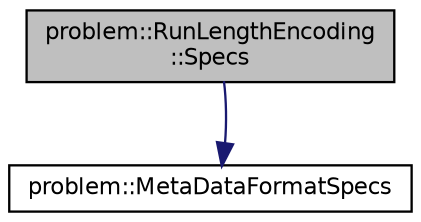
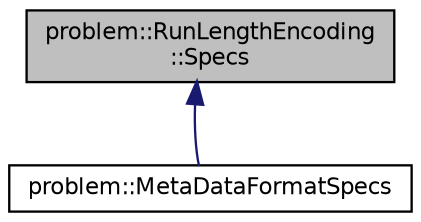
edge "problem::RunLengthEncoding ::Specs" -> "problem::MetaDataFormatSpecs": reversed
